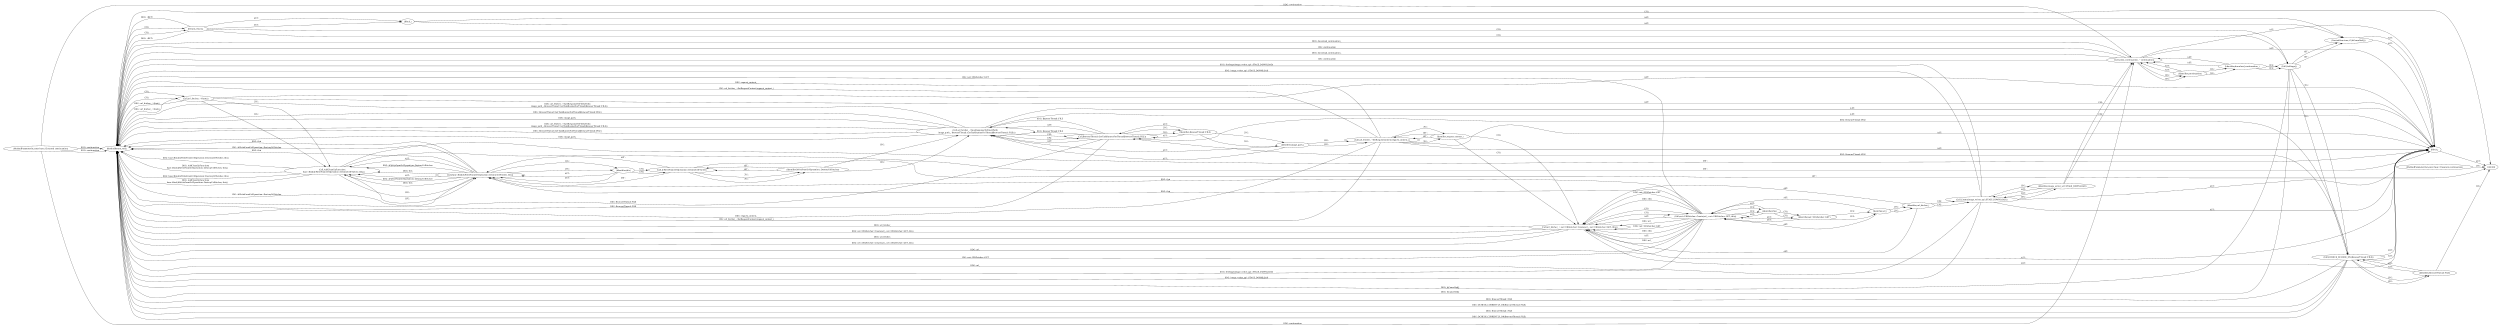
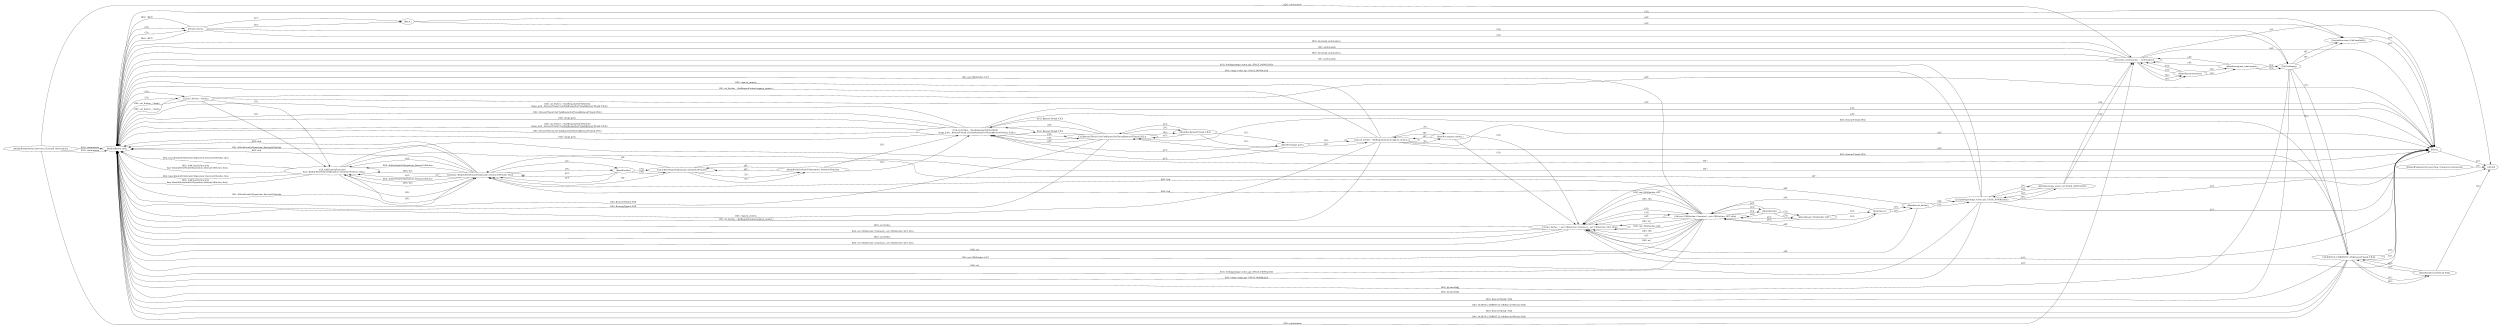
node "(Identifier,download_continuation_)": label "(Identifier,download_continuation_)" -> "(Identifier,request_continuation_)"
node "(Call,Create(image_writer_api::STAGE_DOWNLOAD))": label "(Call,Create(image_writer_api::STAGE_DOWNLOAD))" -> "(Call,SetStage(image_writer_api::STAGE_DOWNLOAD))"
node "(Call,DCHECK_DCHECK_ON(BrowserThread::FILE))": label "(Call,DCHECK_DCHECK_ON(BrowserThread::FILE))" -> "(Call,DCHECK_CURRENTLY_ON(BrowserThread::FILE))"
